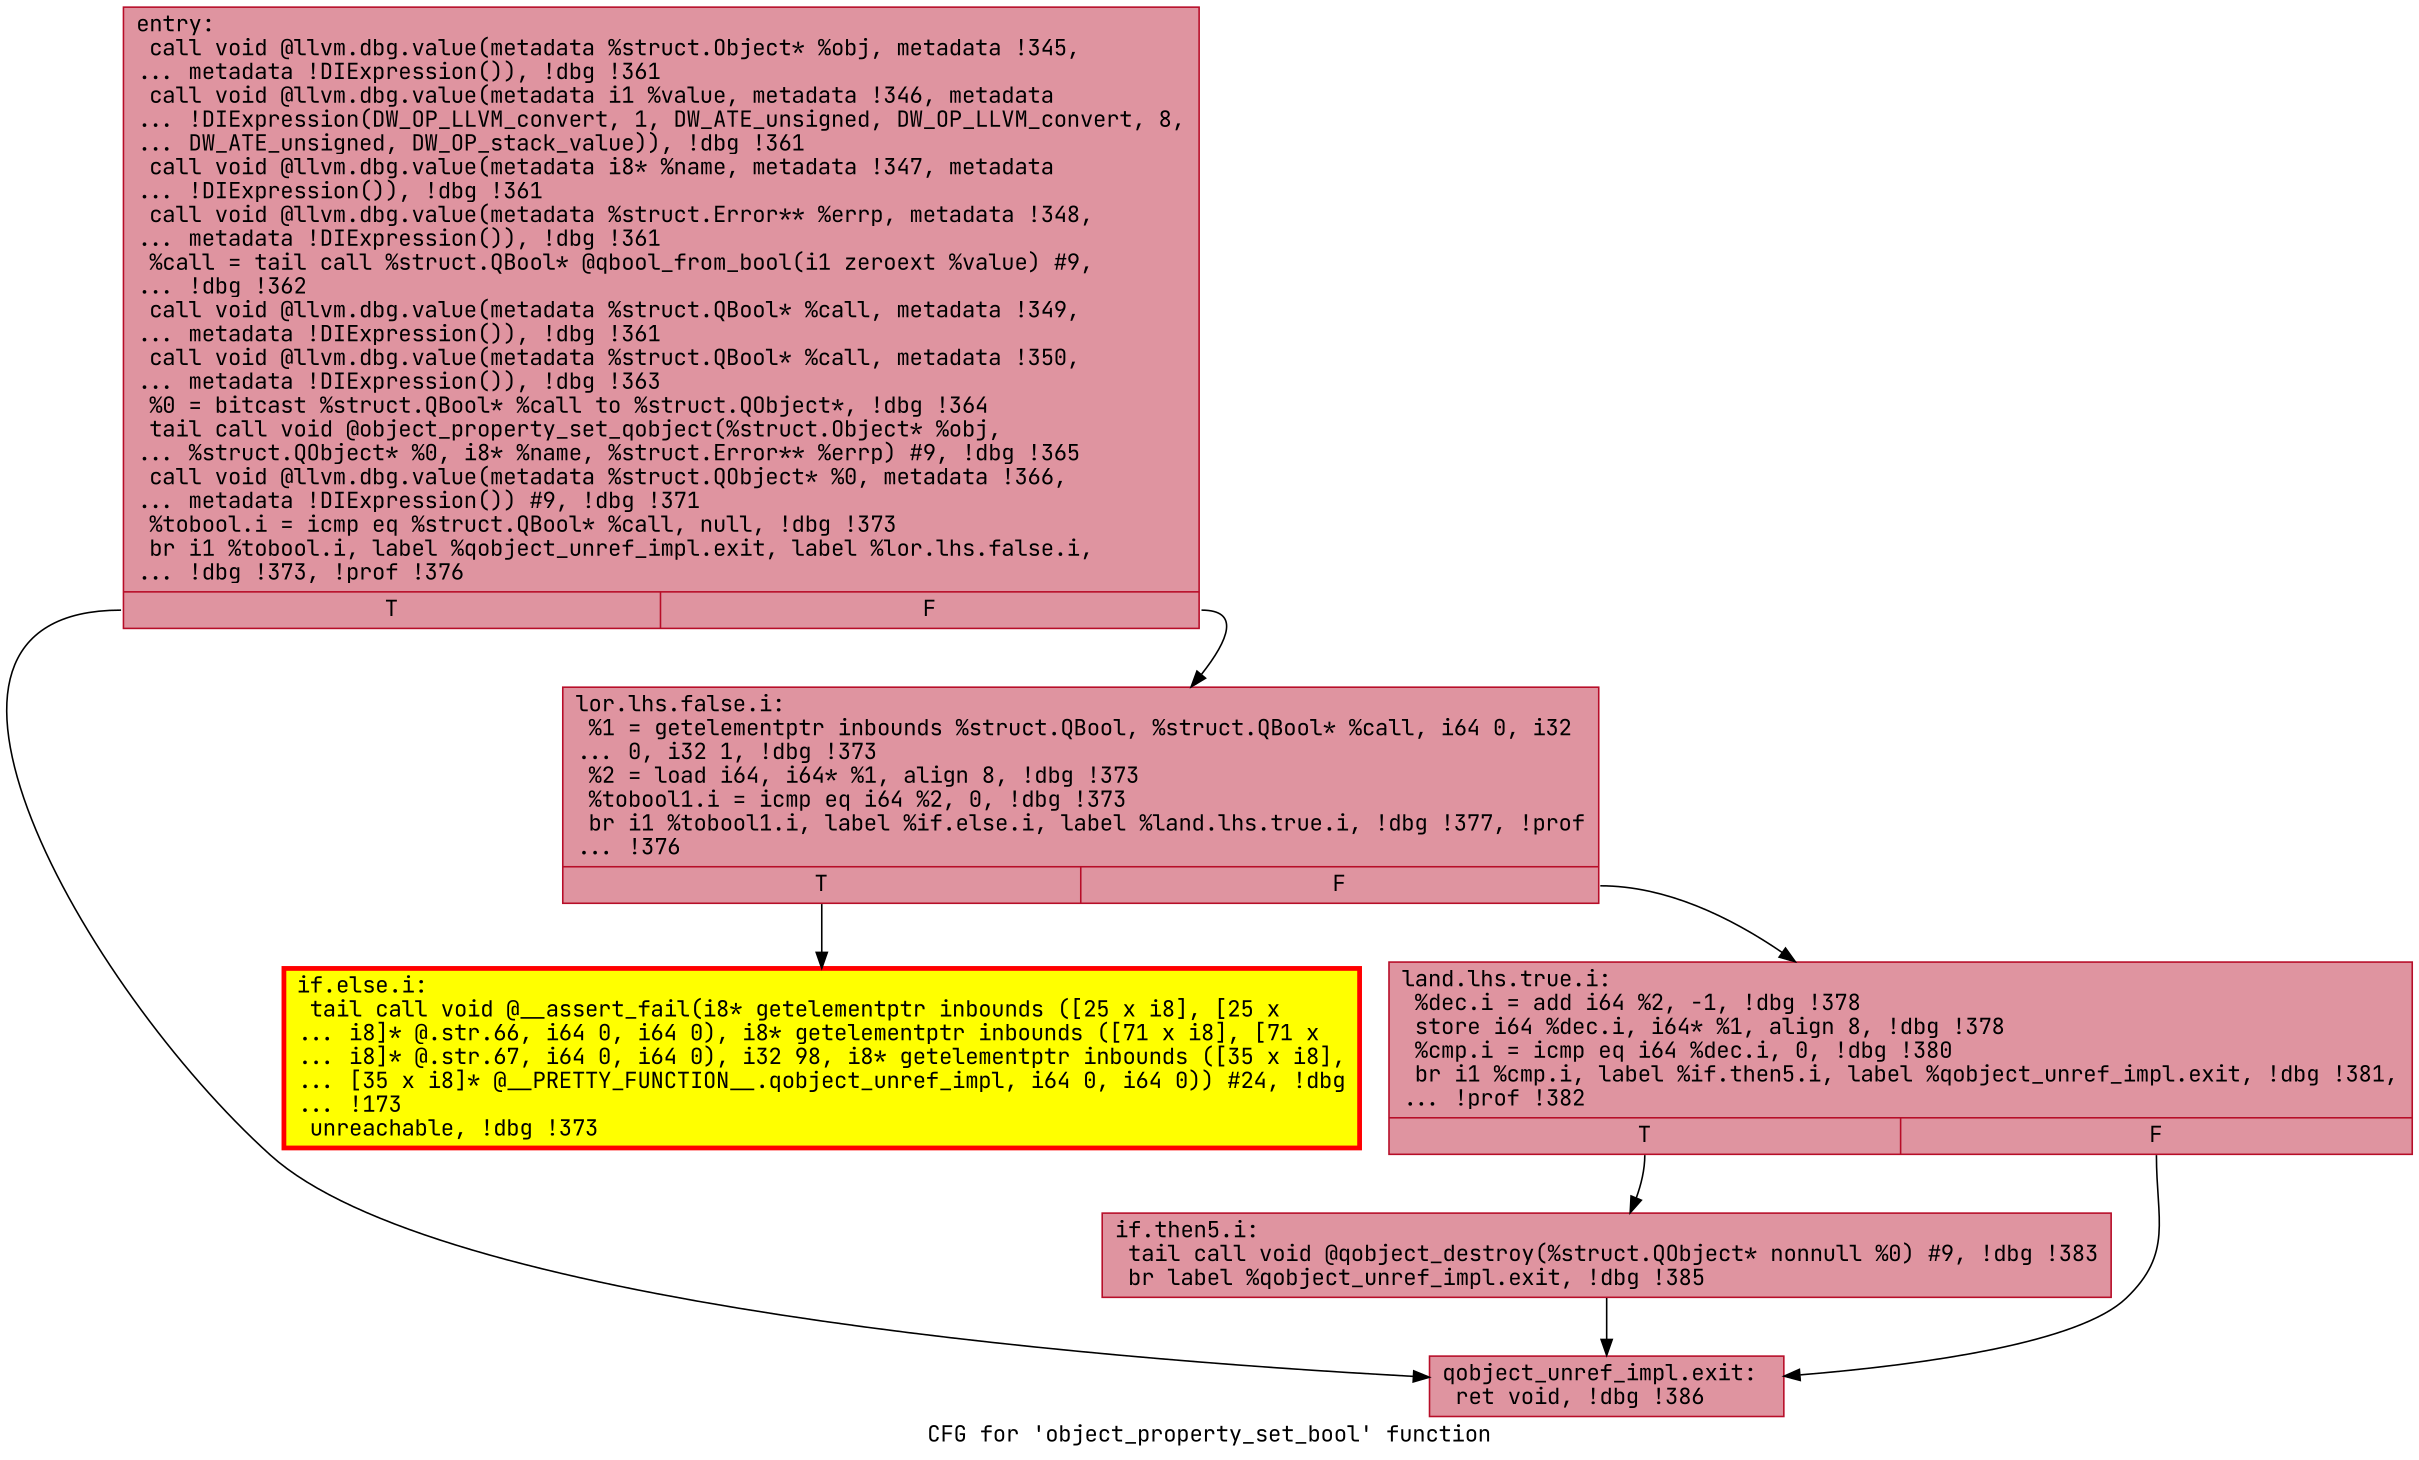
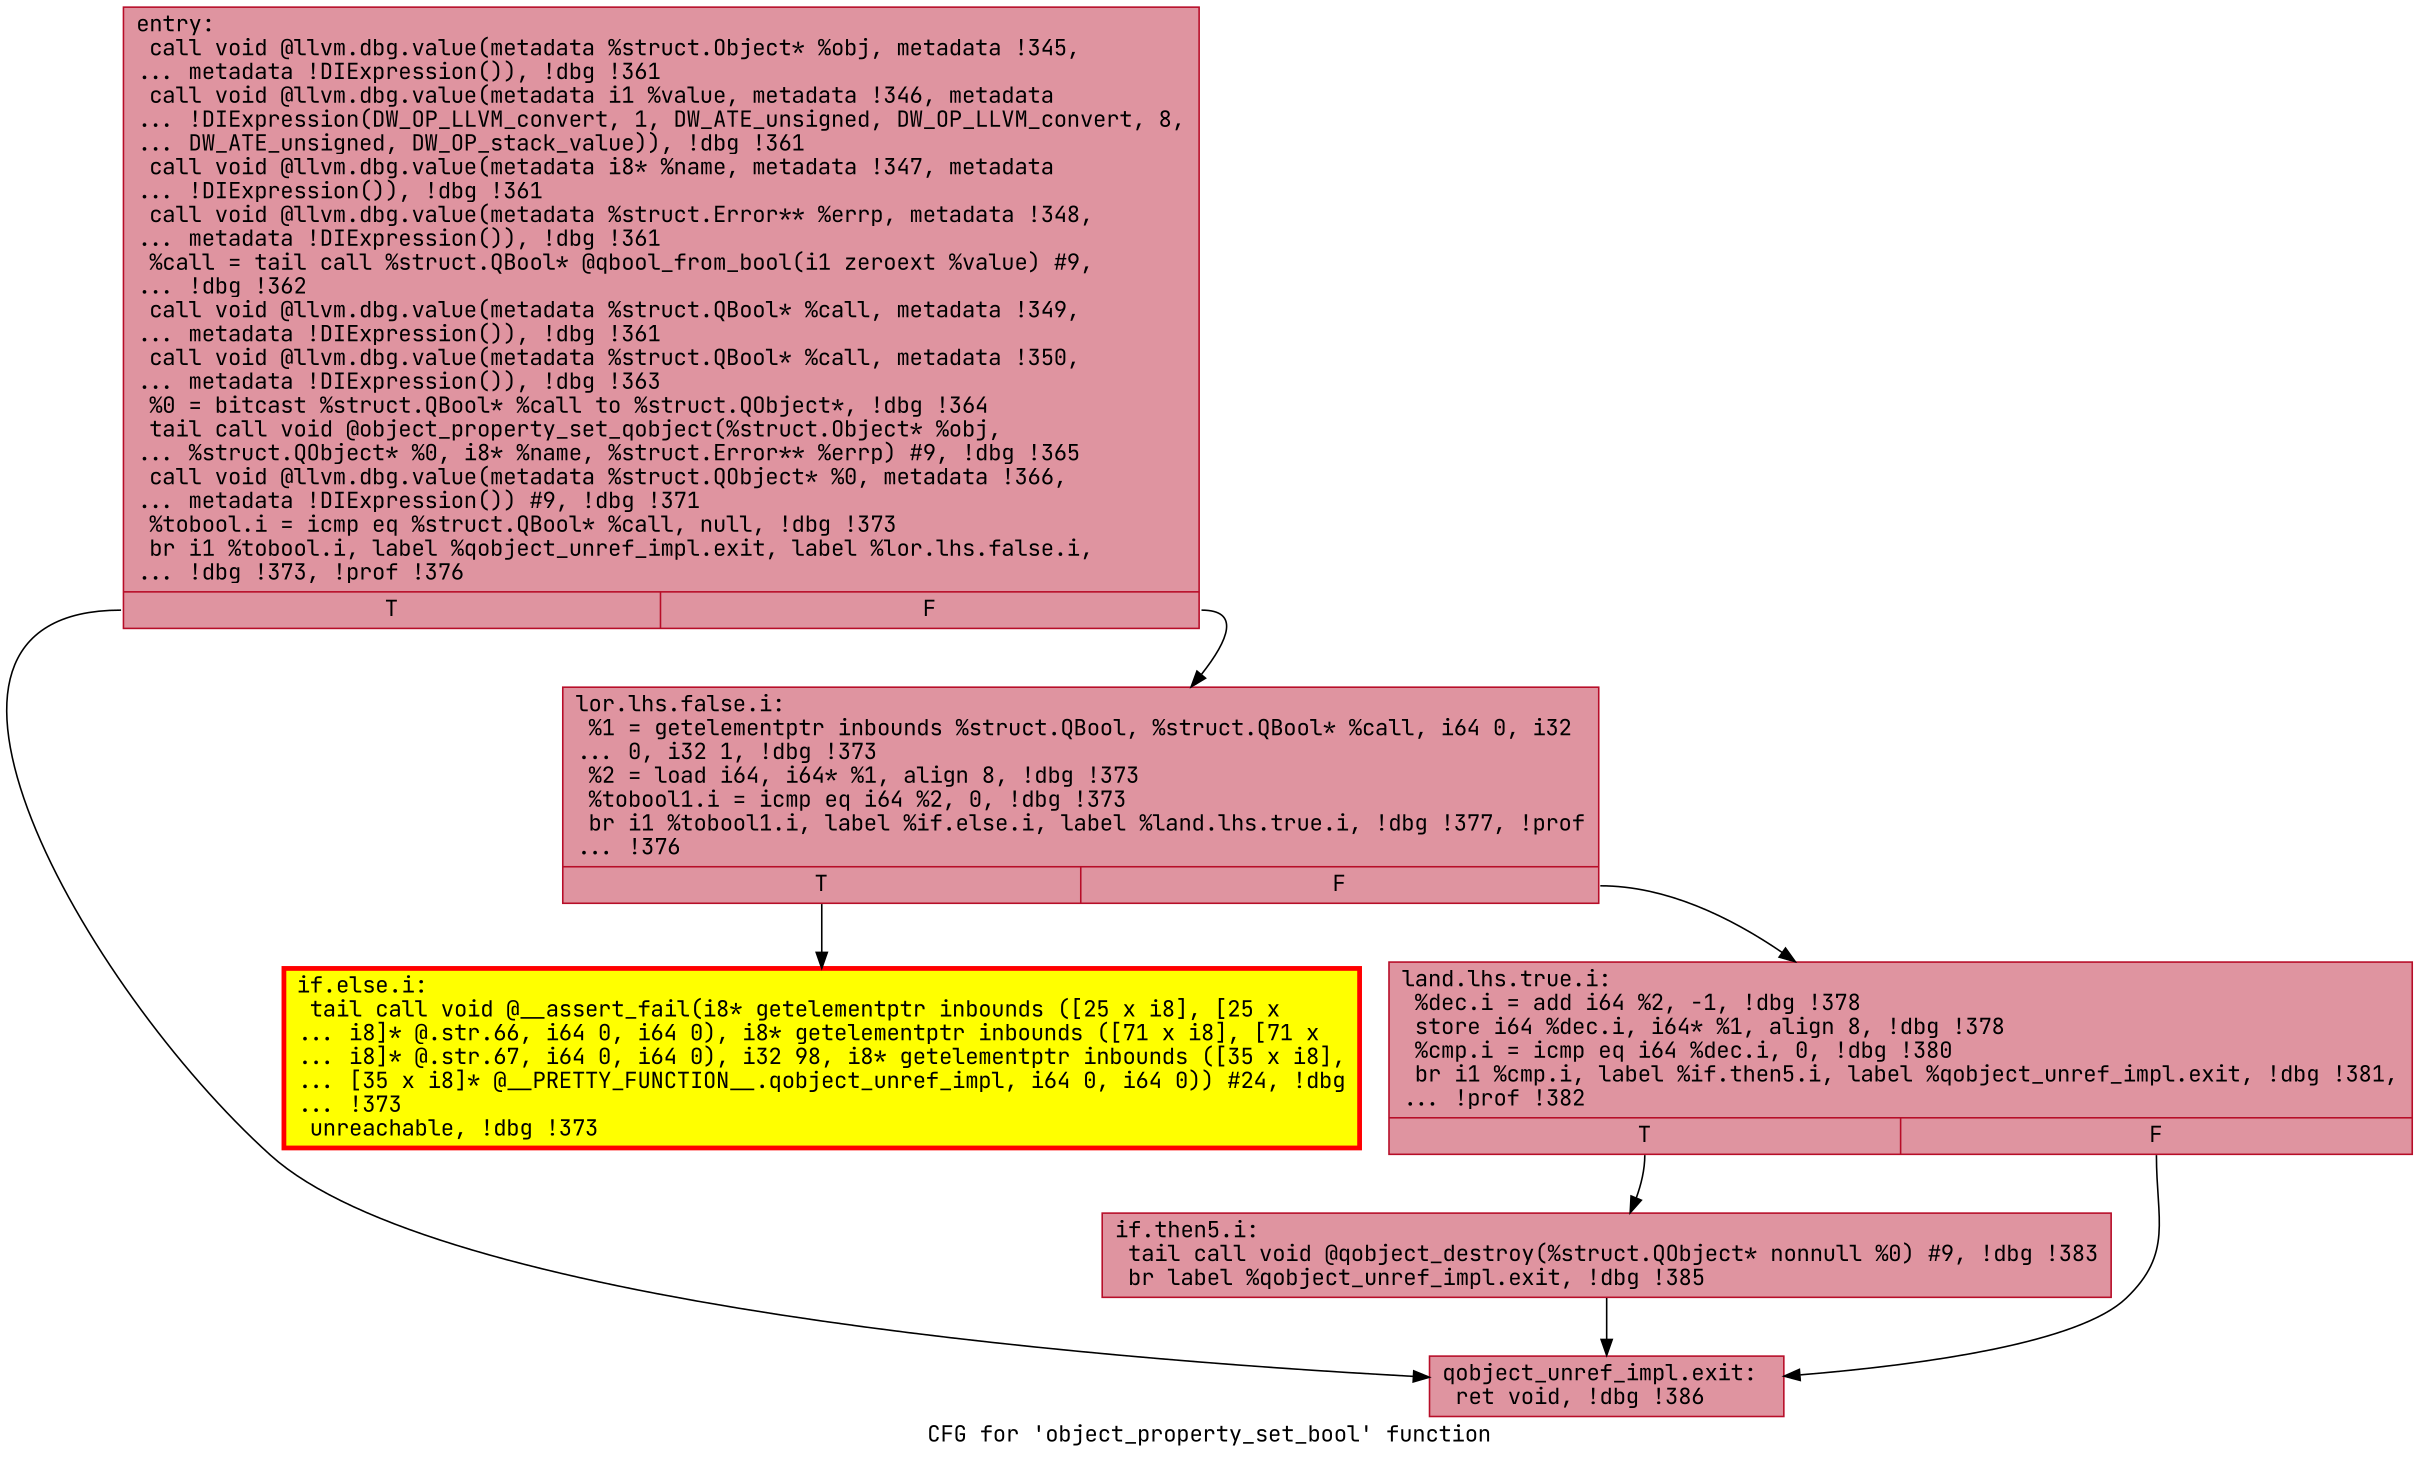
node "if.else.i:": text "... !173" -> "... !373"
